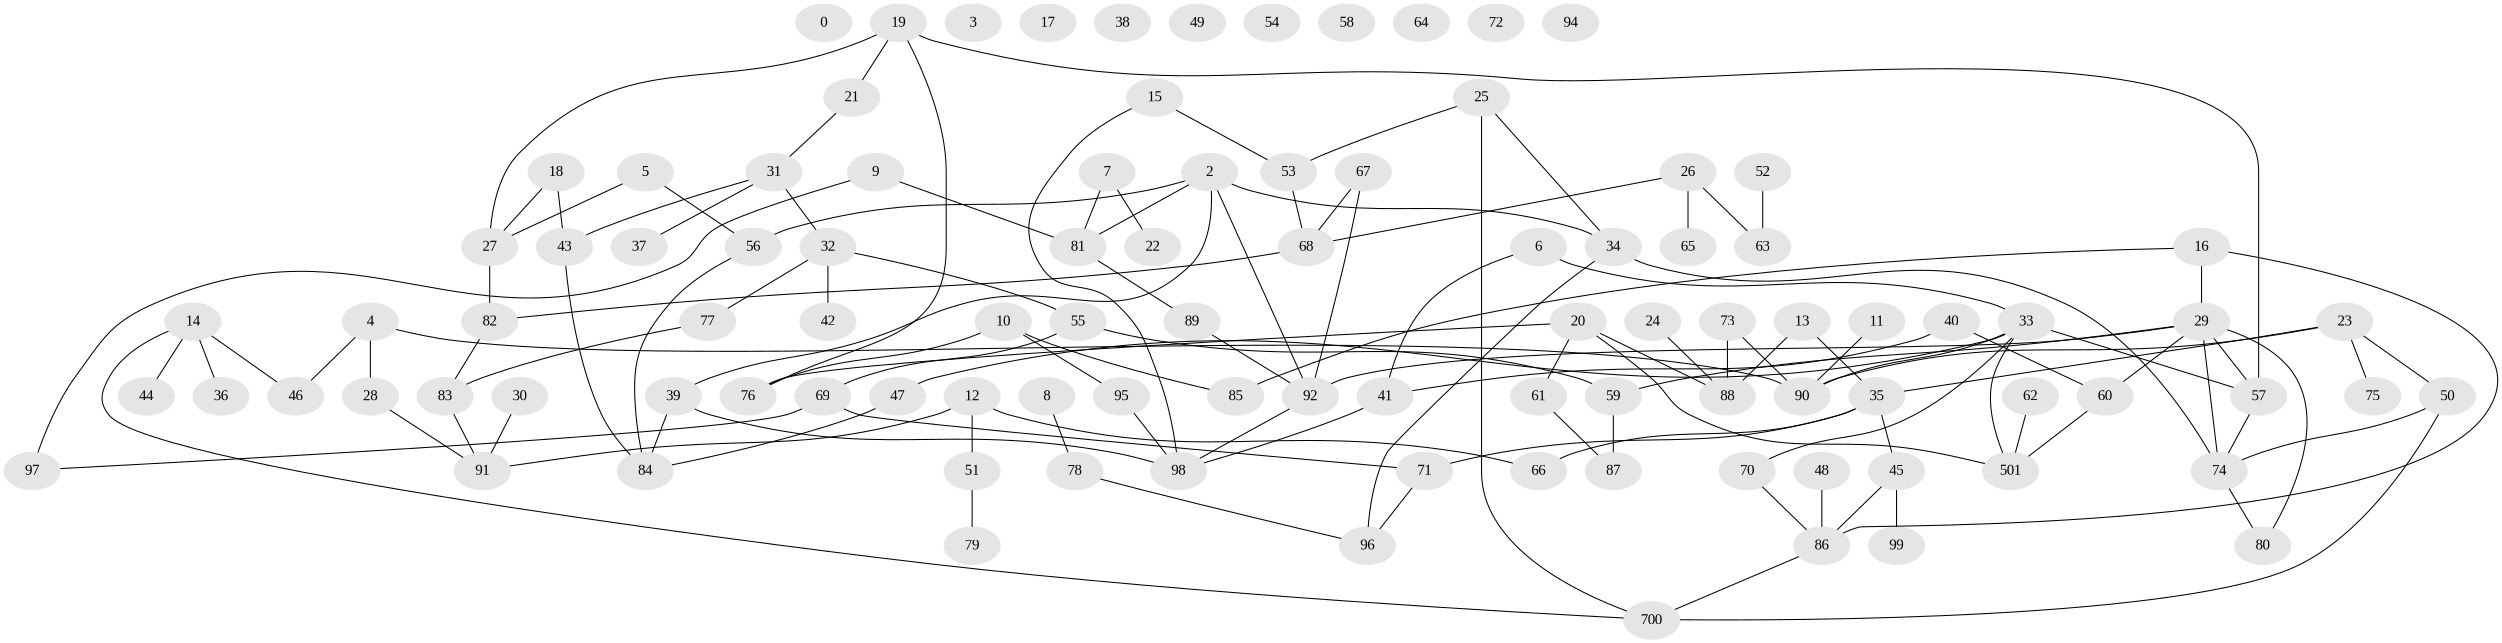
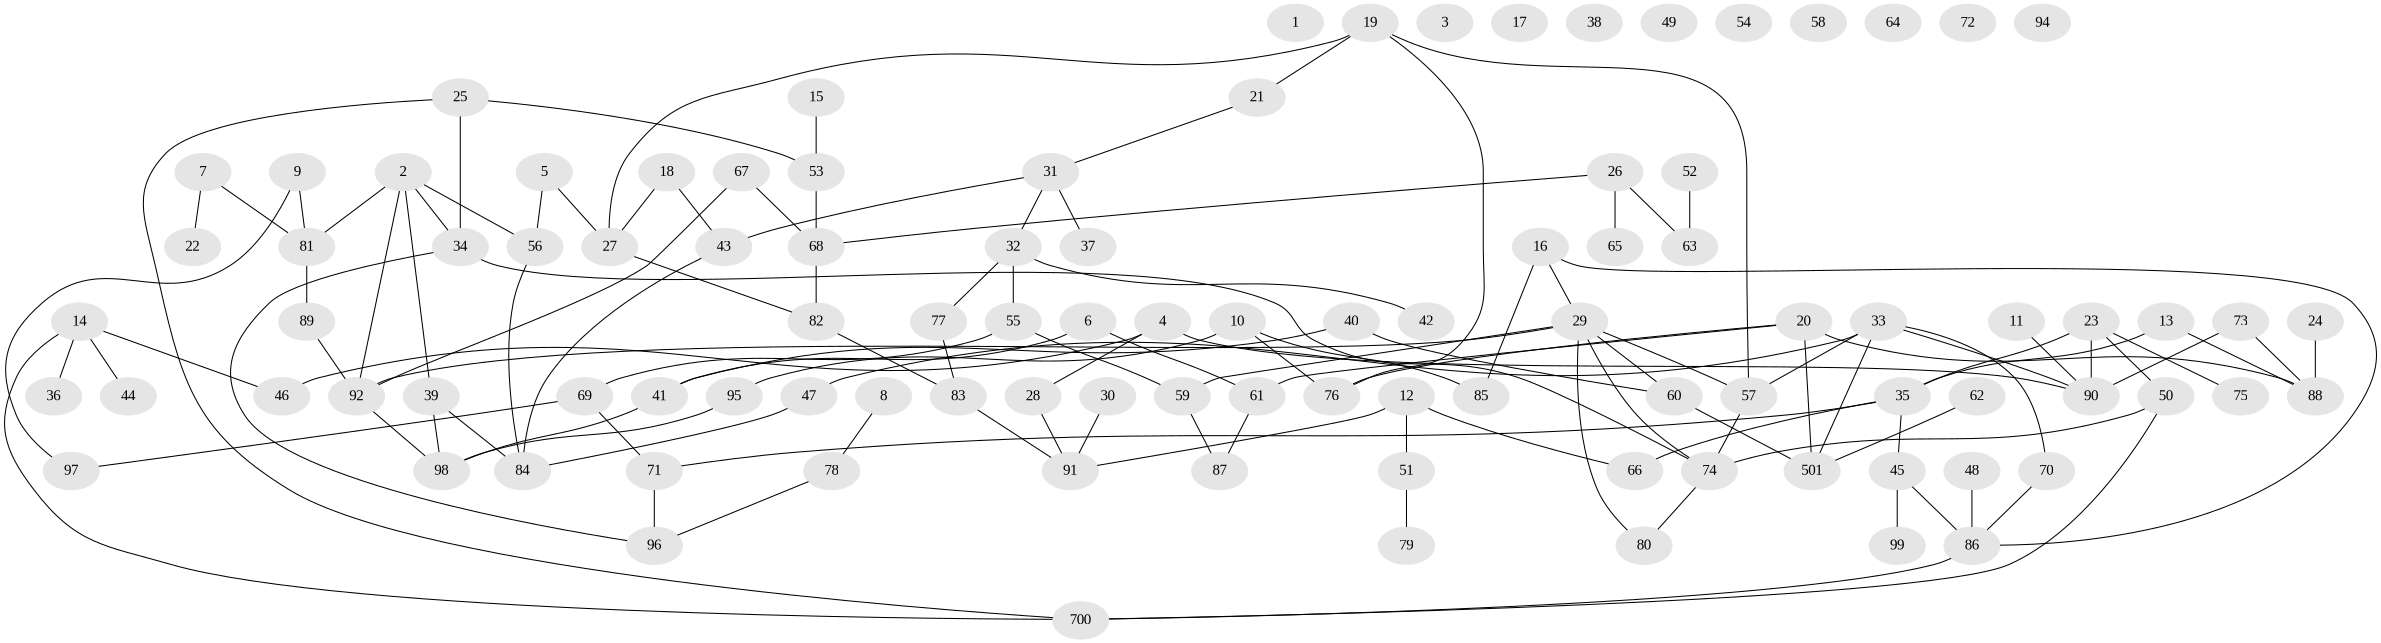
node "0": label "0" -> "1"
edge "15" -- "98": removed
edge "6" -- "33": now "6" -- "61"
